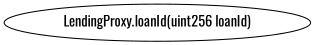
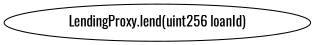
node "LendingProxy.loanId(uint256 loanId)": label "LendingProxy.loanId(uint256 loanId)" -> "LendingProxy.lend(uint256 loanId)"
